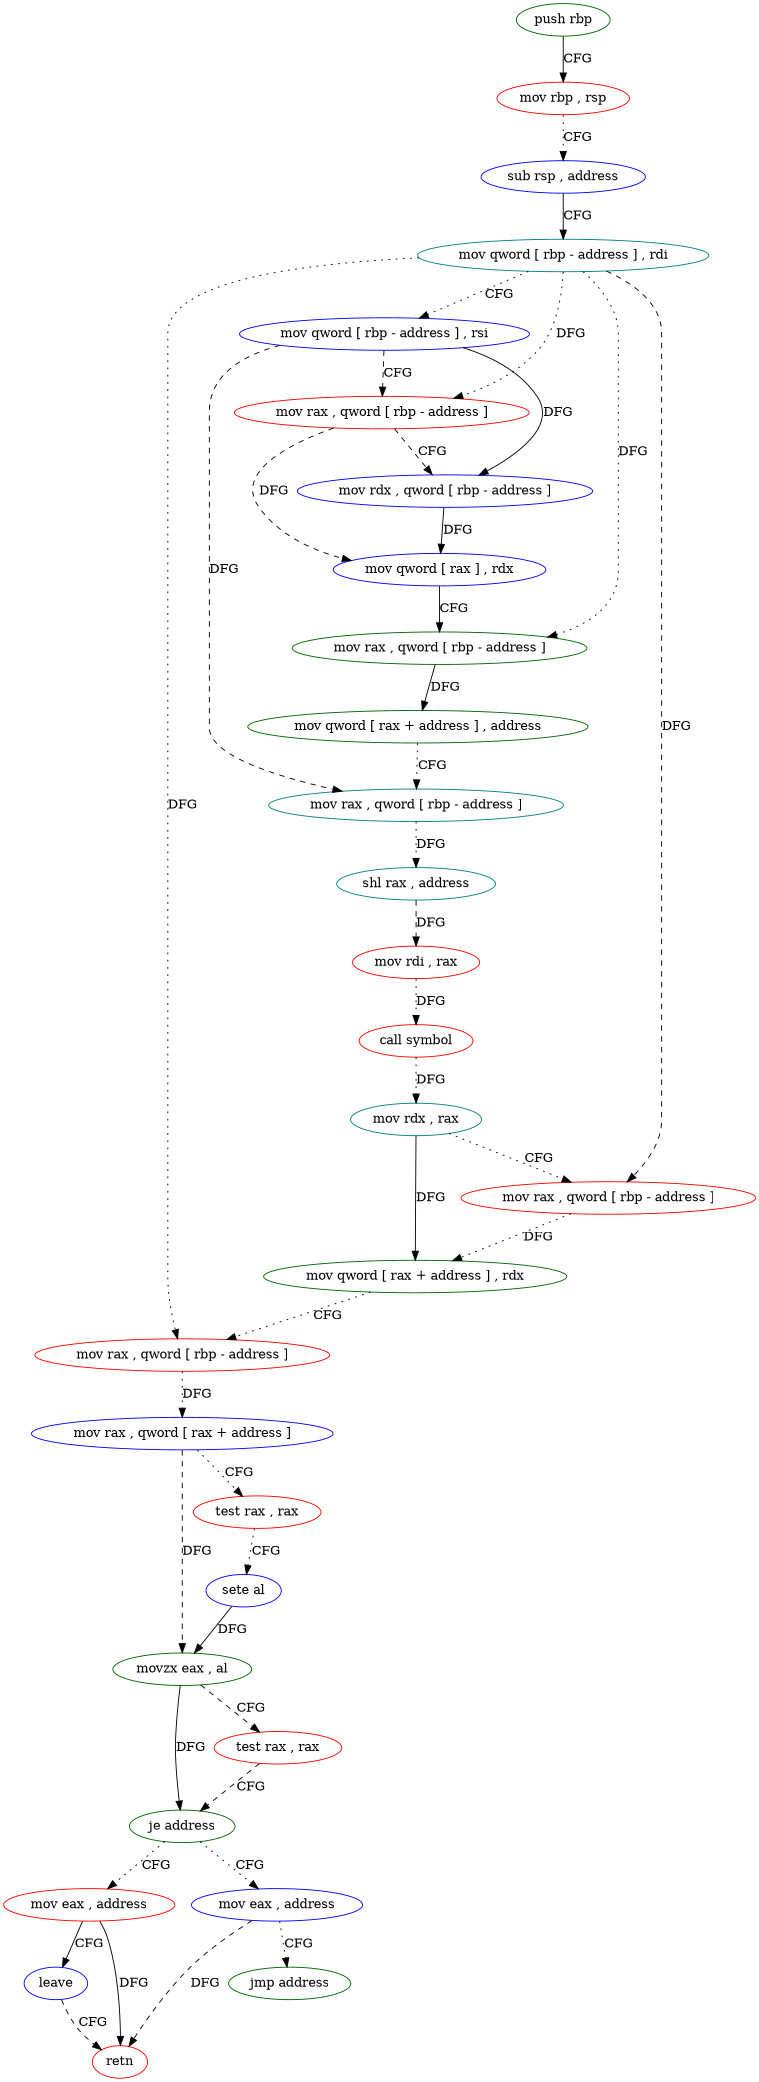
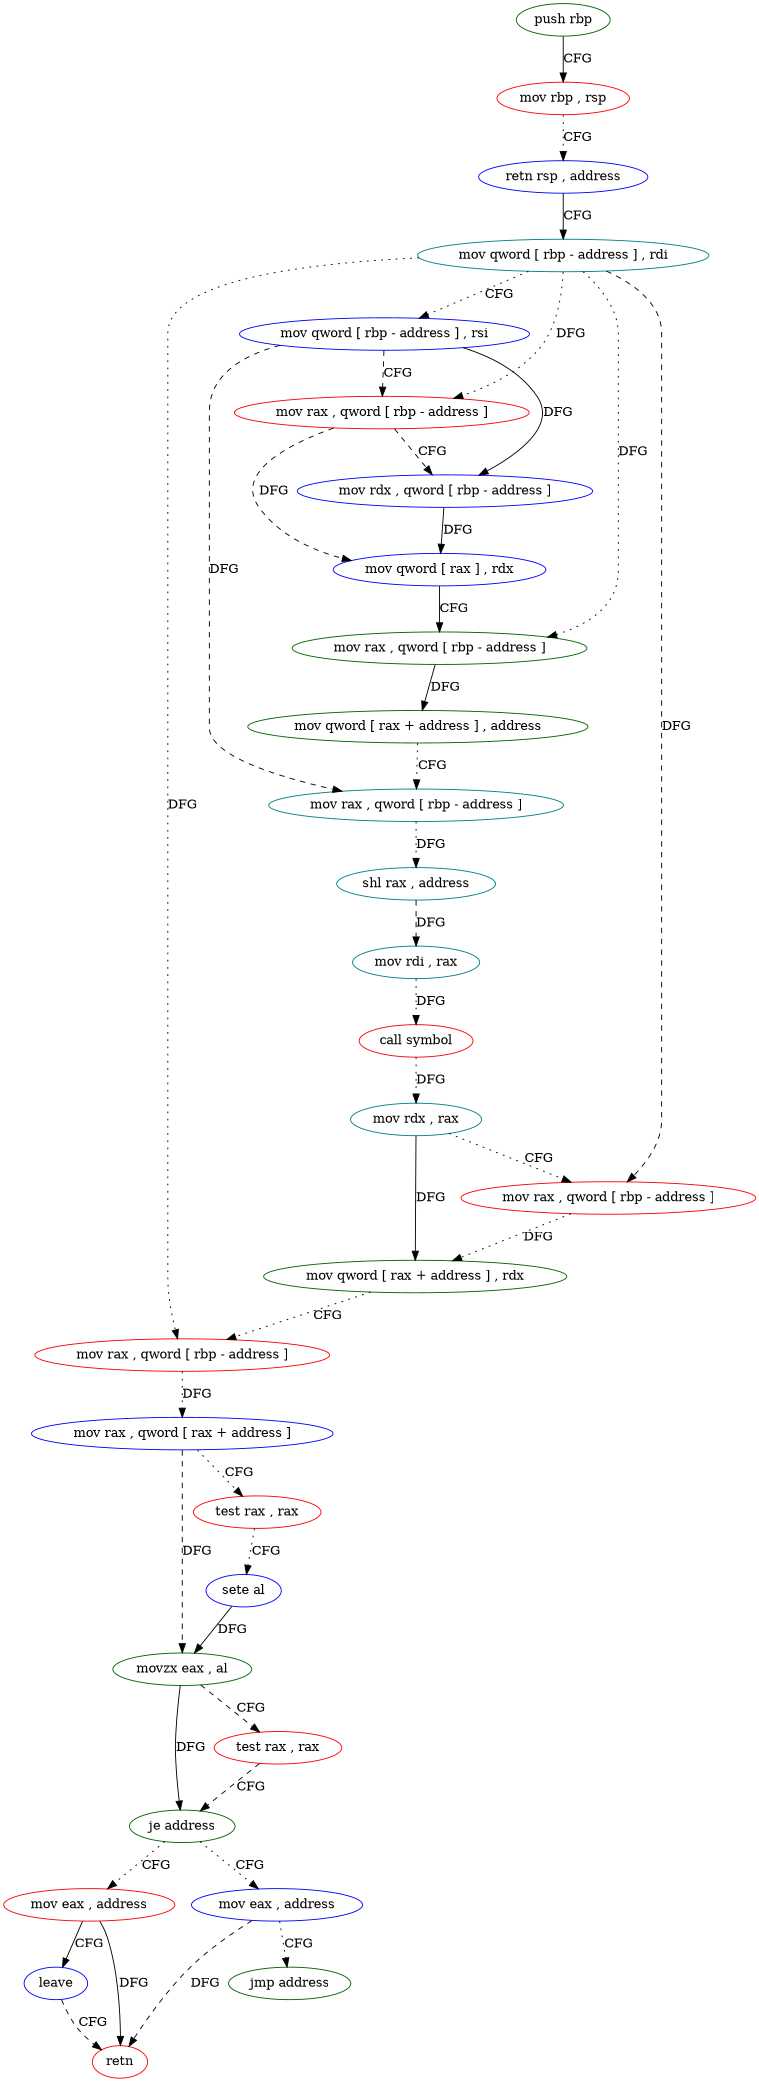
node "sub rsp , address": label "sub rsp , address" -> "retn rsp , address"
node "mov rdi , rax": color red -> teal
